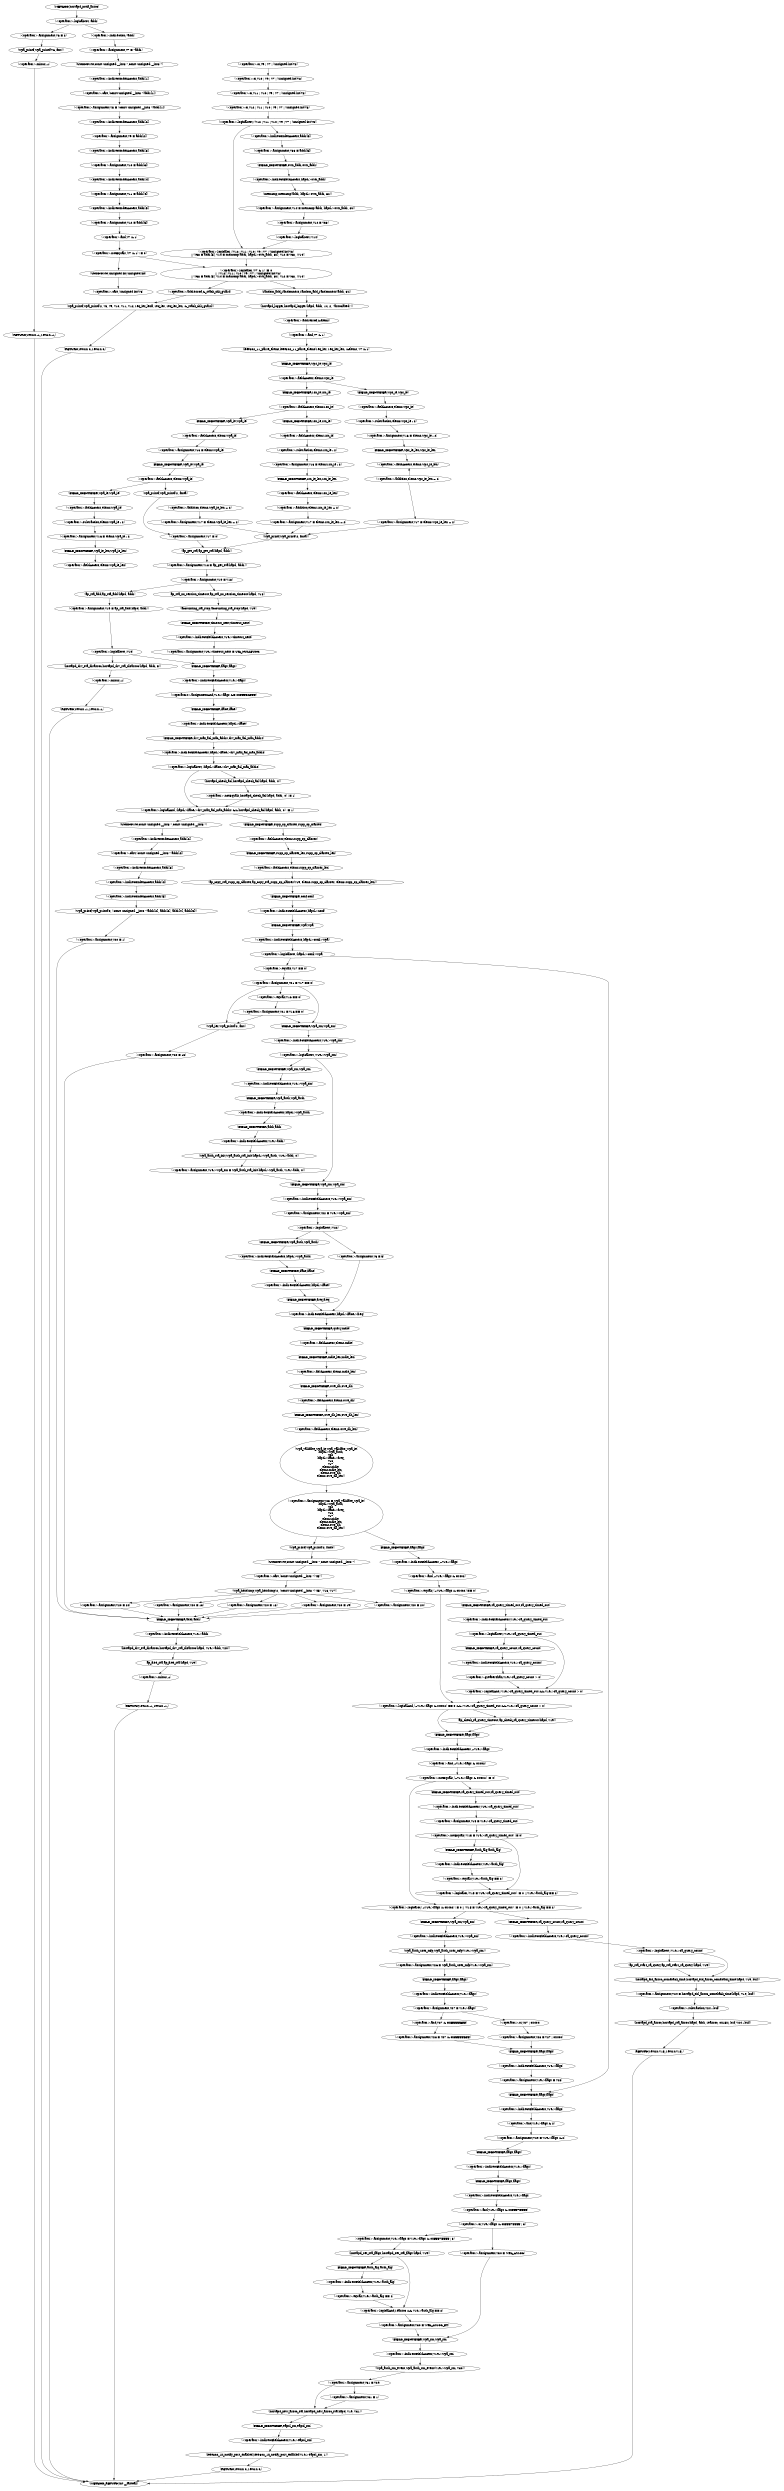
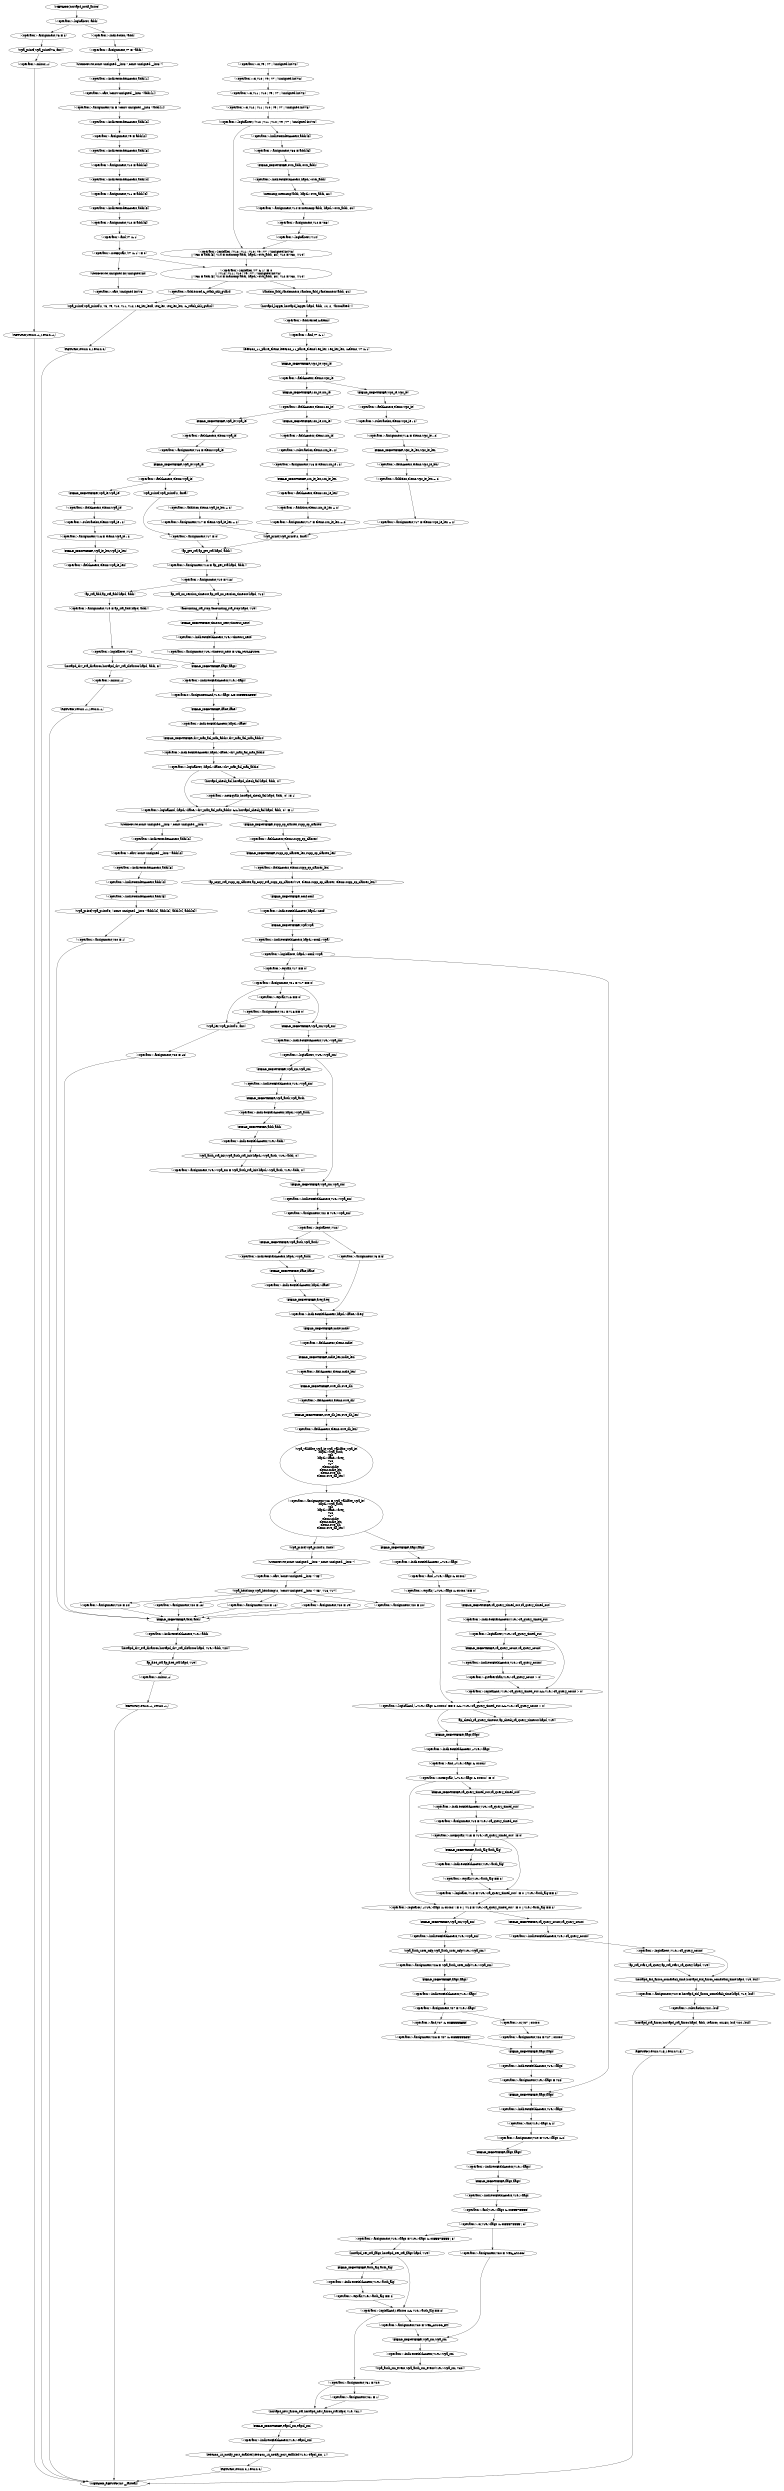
edge "(<operator>.addition,elems.wps_ie_len + 2)" -> "(<operator>.fieldAccess,elems.wps_ie_len)": reversed
node "(FIELD_IDENTIFIER,query,mdie)": label "(FIELD_IDENTIFIER,query,mdie)" -> "(FIELD_IDENTIFIER,mdie,mdie)"
edge "(<operator>.fieldAccess,elems.mdie_len)" -> "(FIELD_IDENTIFIER,owe_dh,owe_dh)": reversed
edge "(wpa_auth_sm_event,wpa_auth_sm_event(v19->wpa_sm, v30))" -> "(<operator>.assignment,v31 = v29)": now "(<operator>.logicalAnd,reassoc && v19->auth_alg == 2)" -> "(<operator>.assignment,v31 = v29)"
